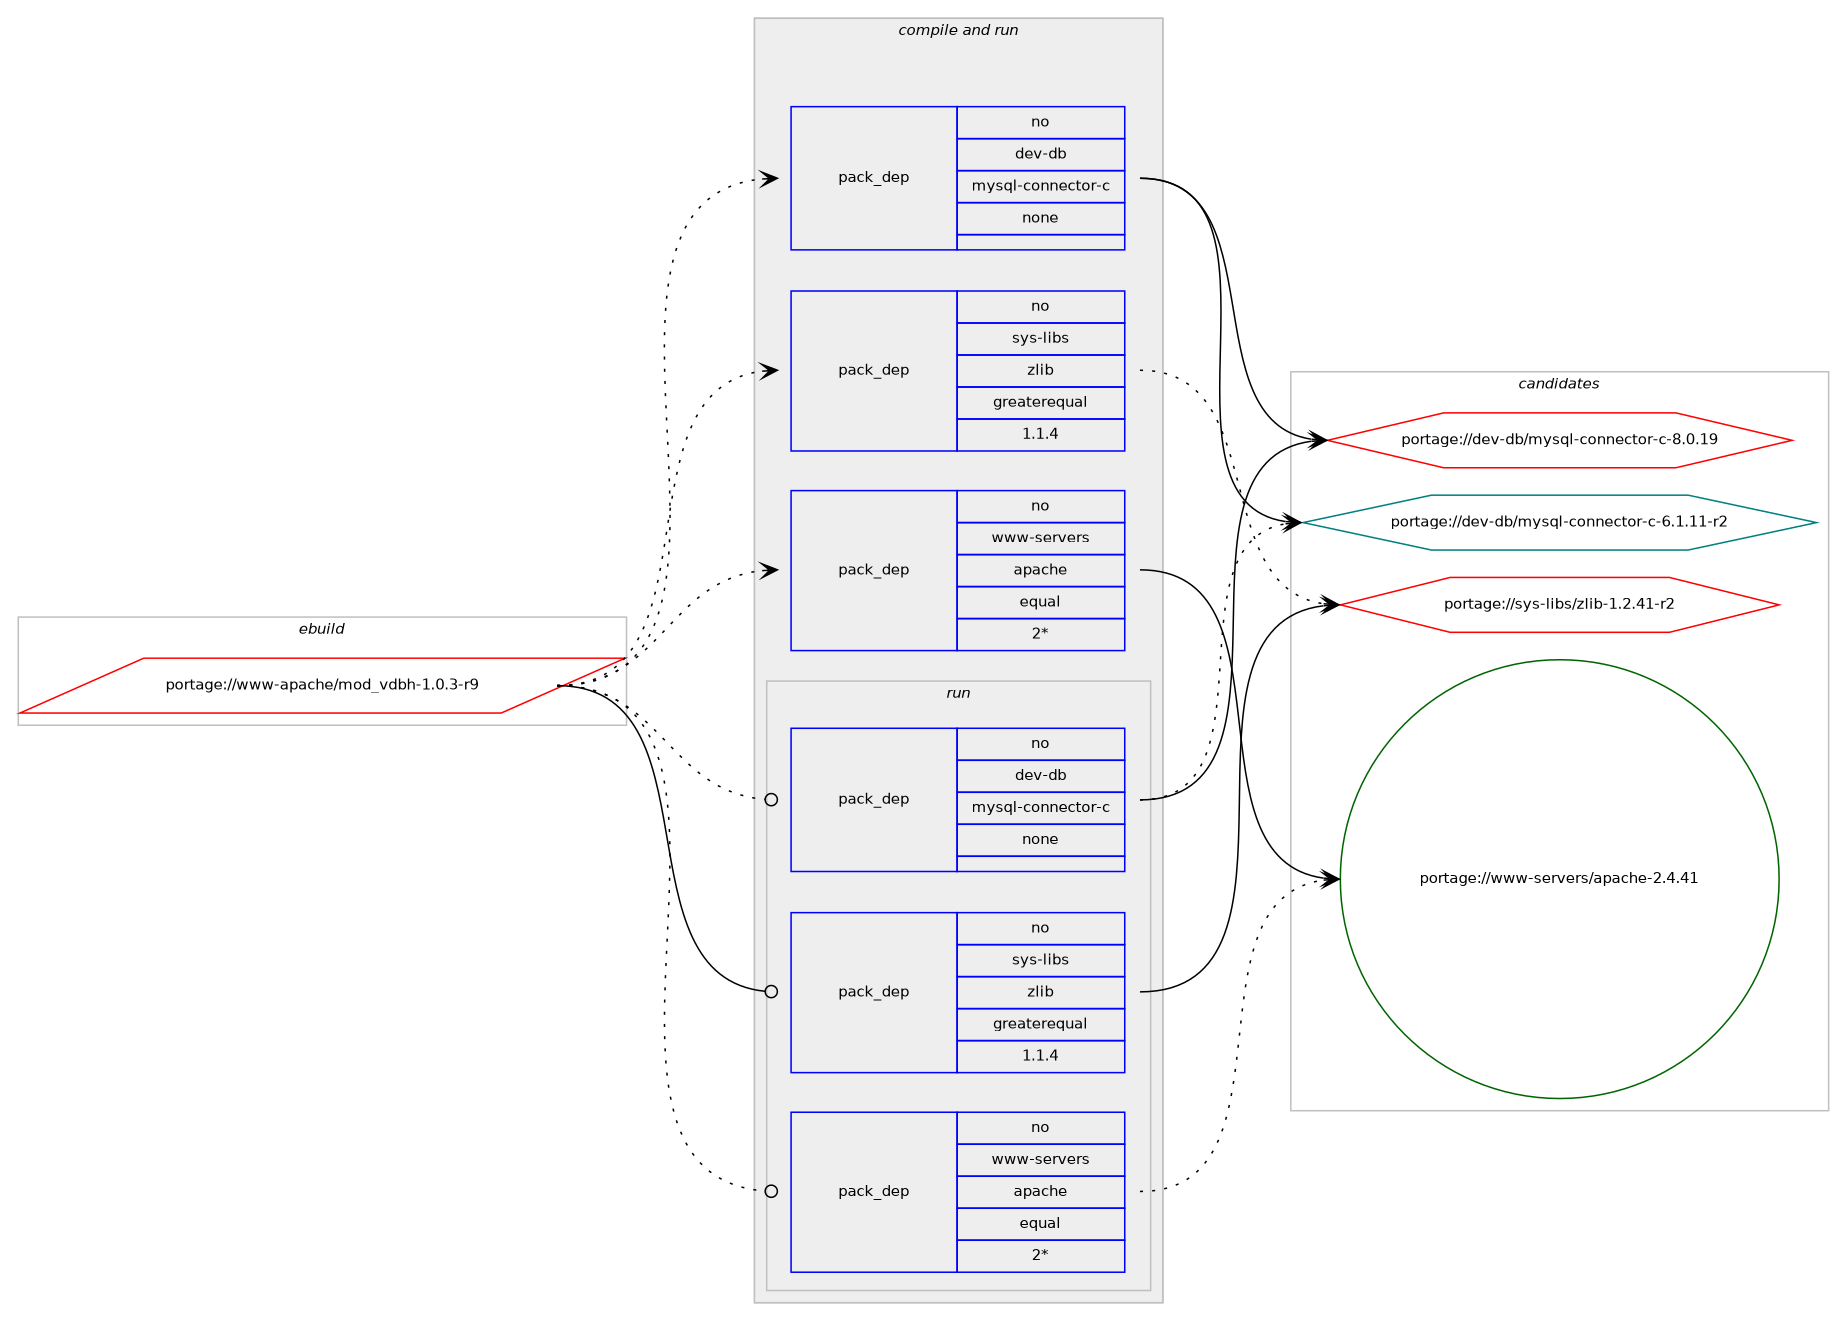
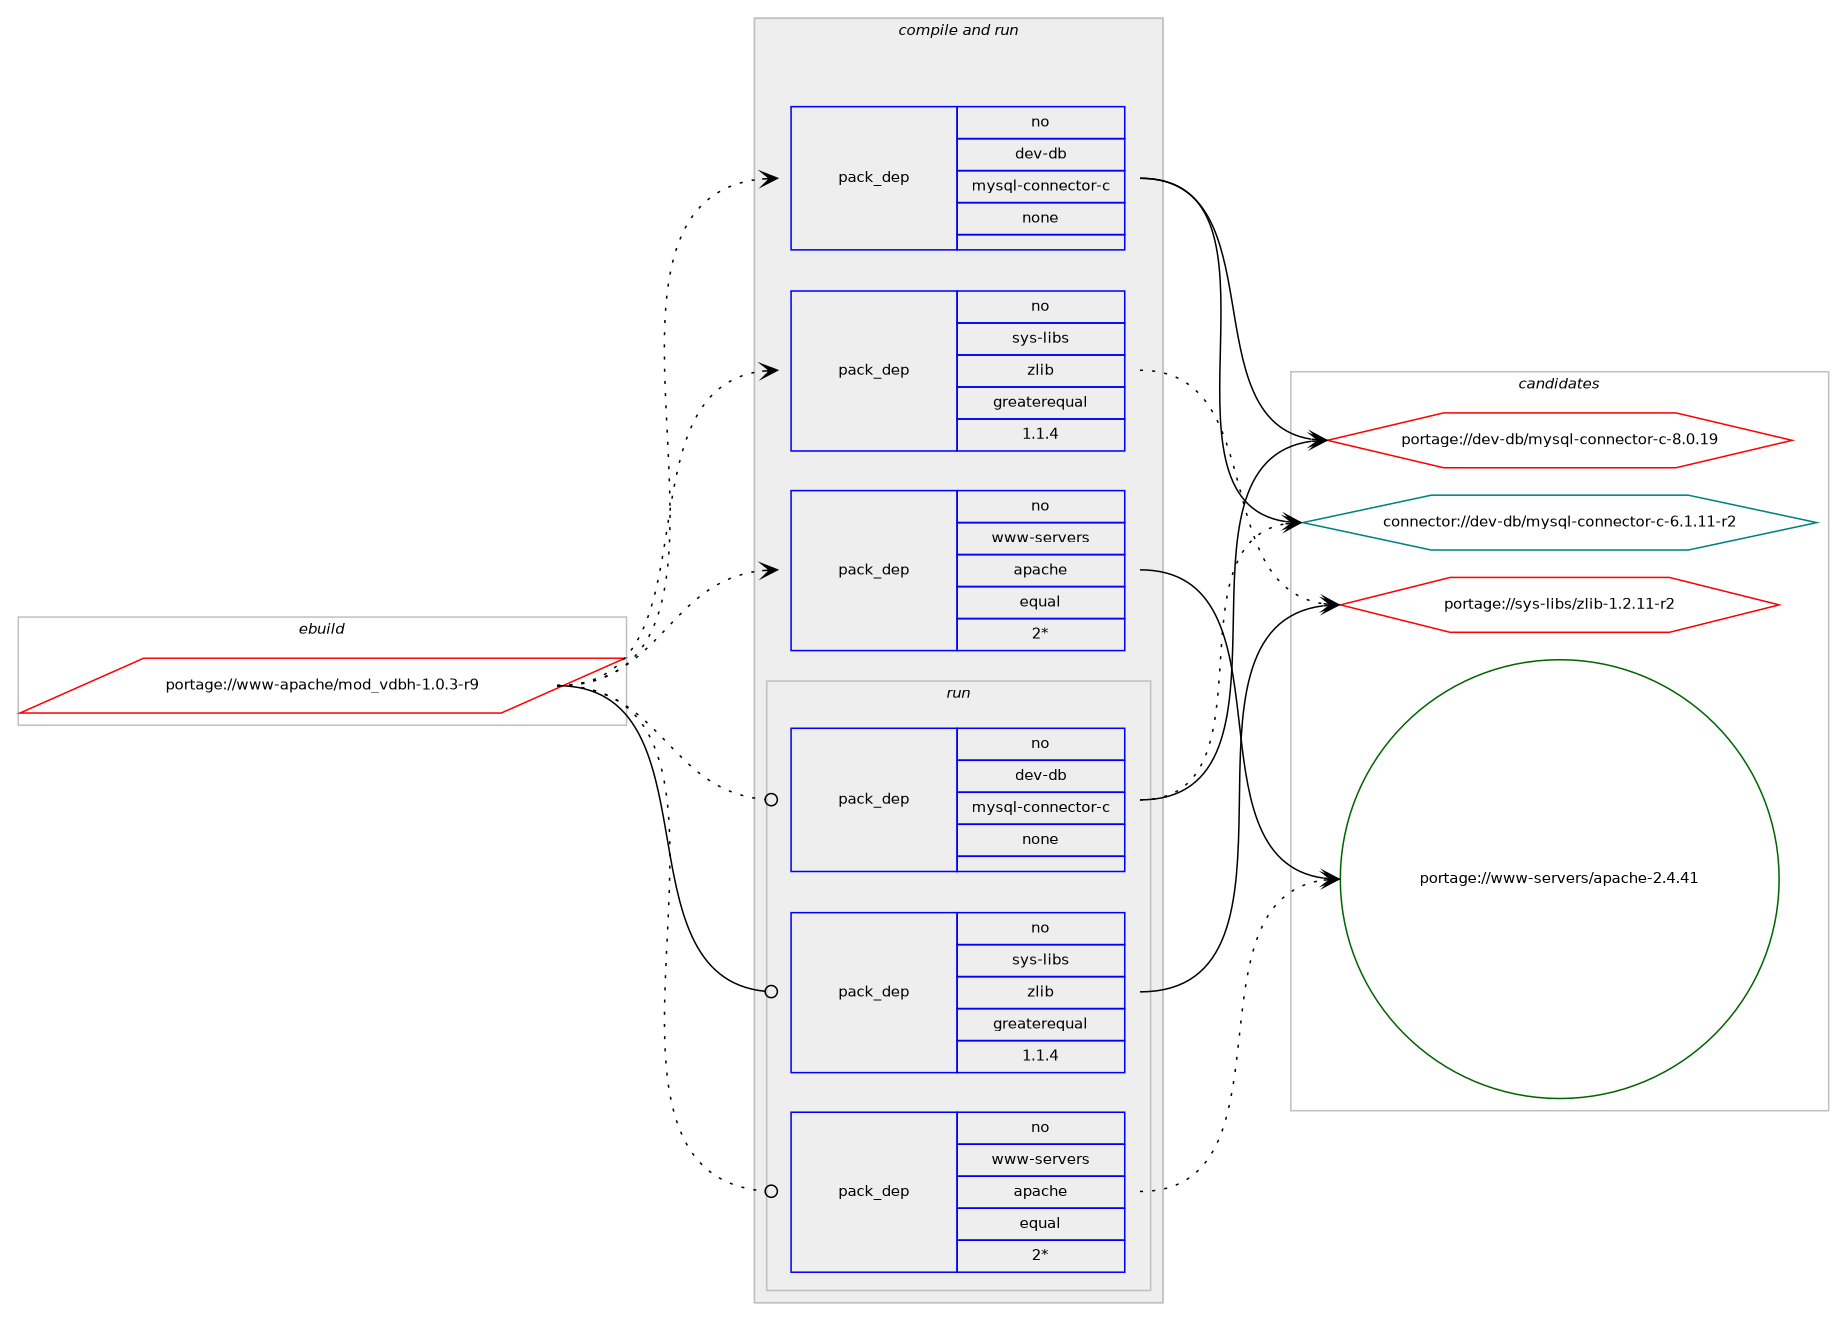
node "portage://dev-db/mysql-connector-c-6.1.11-r2": label "portage://dev-db/mysql-connector-c-6.1.11-r2" -> "connector://dev-db/mysql-connector-c-6.1.11-r2"
node "portage://sys-libs/zlib-1.2.41-r2": label "portage://sys-libs/zlib-1.2.41-r2" -> "portage://sys-libs/zlib-1.2.11-r2"
